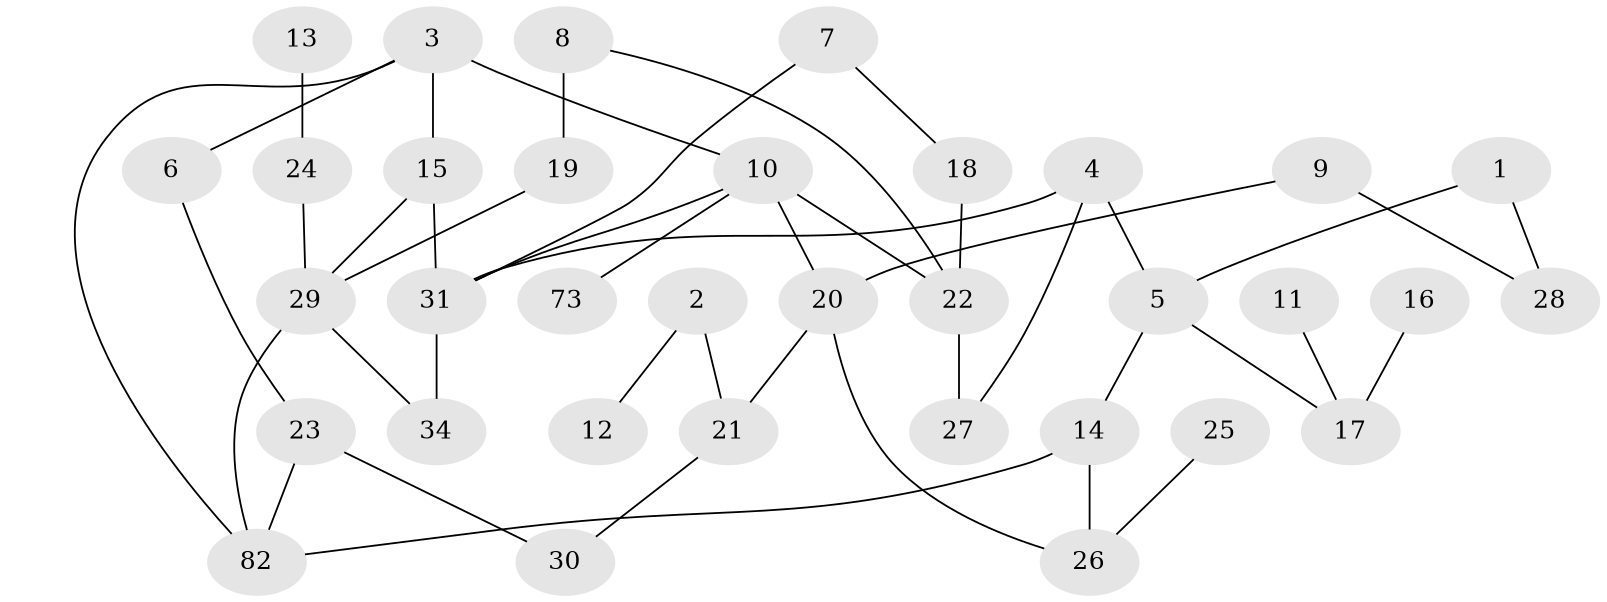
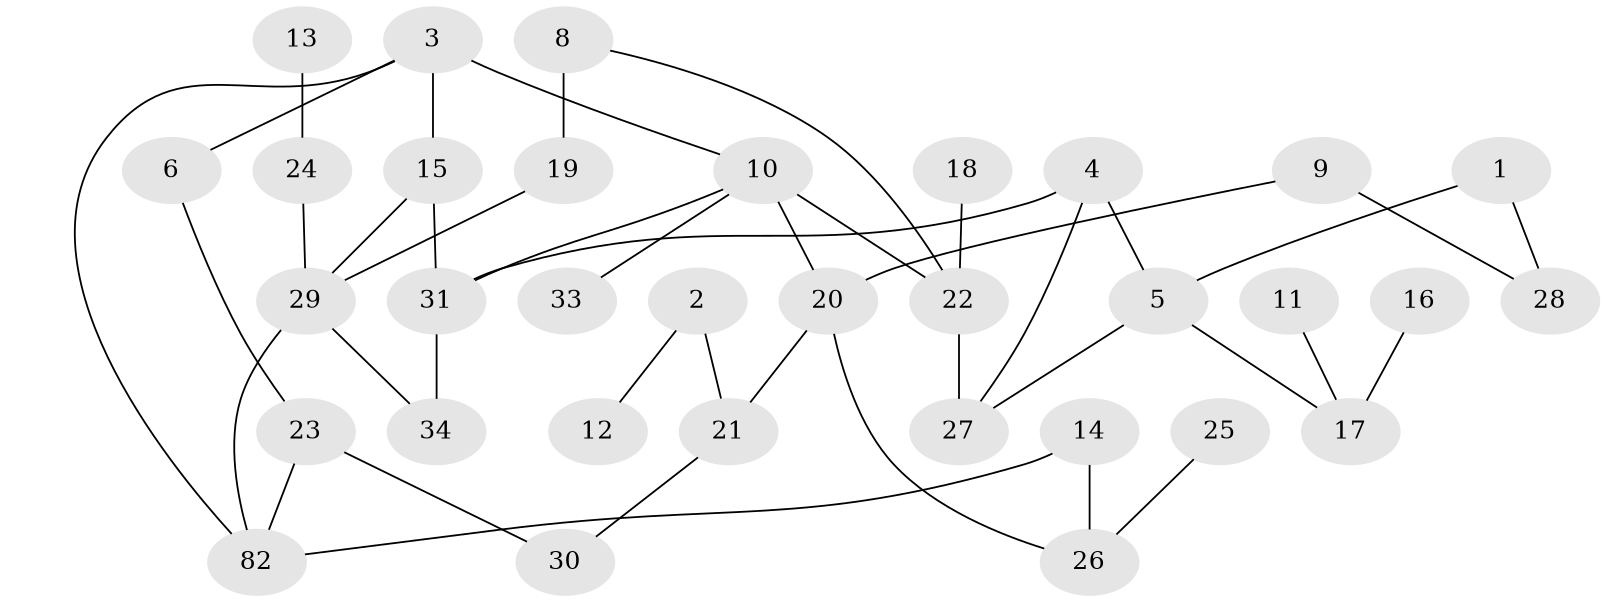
node "7": removed
node "73": label "73" -> "33"
edge "5" -- "14": now "5" -- "27"
